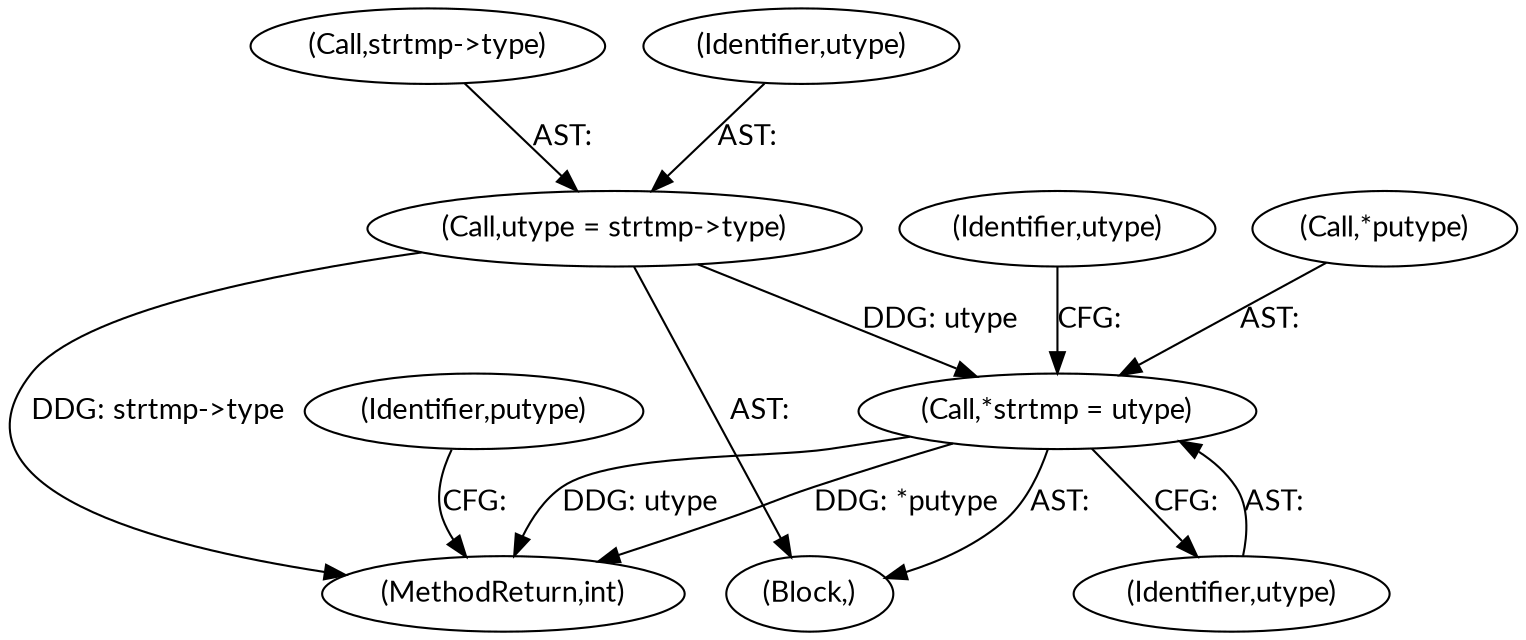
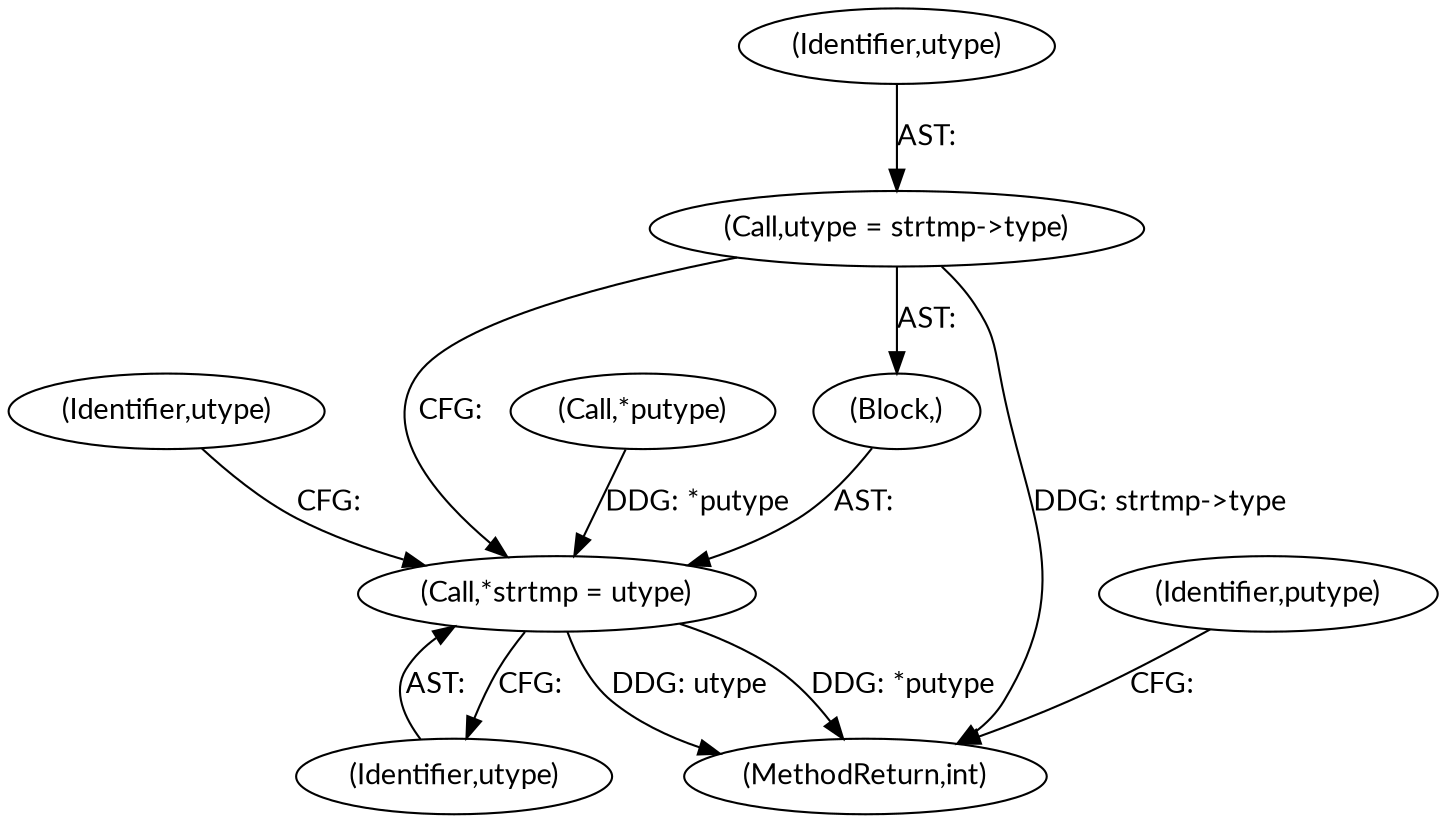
node "(Call,strtmp->type)": removed
edge "(Call,utype = strtmp->type)" -> "(Call,*strtmp = utype)": label "DDG: utype" -> "CFG: "
edge "(Call,*putype)" -> "(Call,*strtmp = utype)": label "AST: " -> "DDG: *putype"
edge "(Call,*strtmp = utype)" -> "(Block,)": reversed
